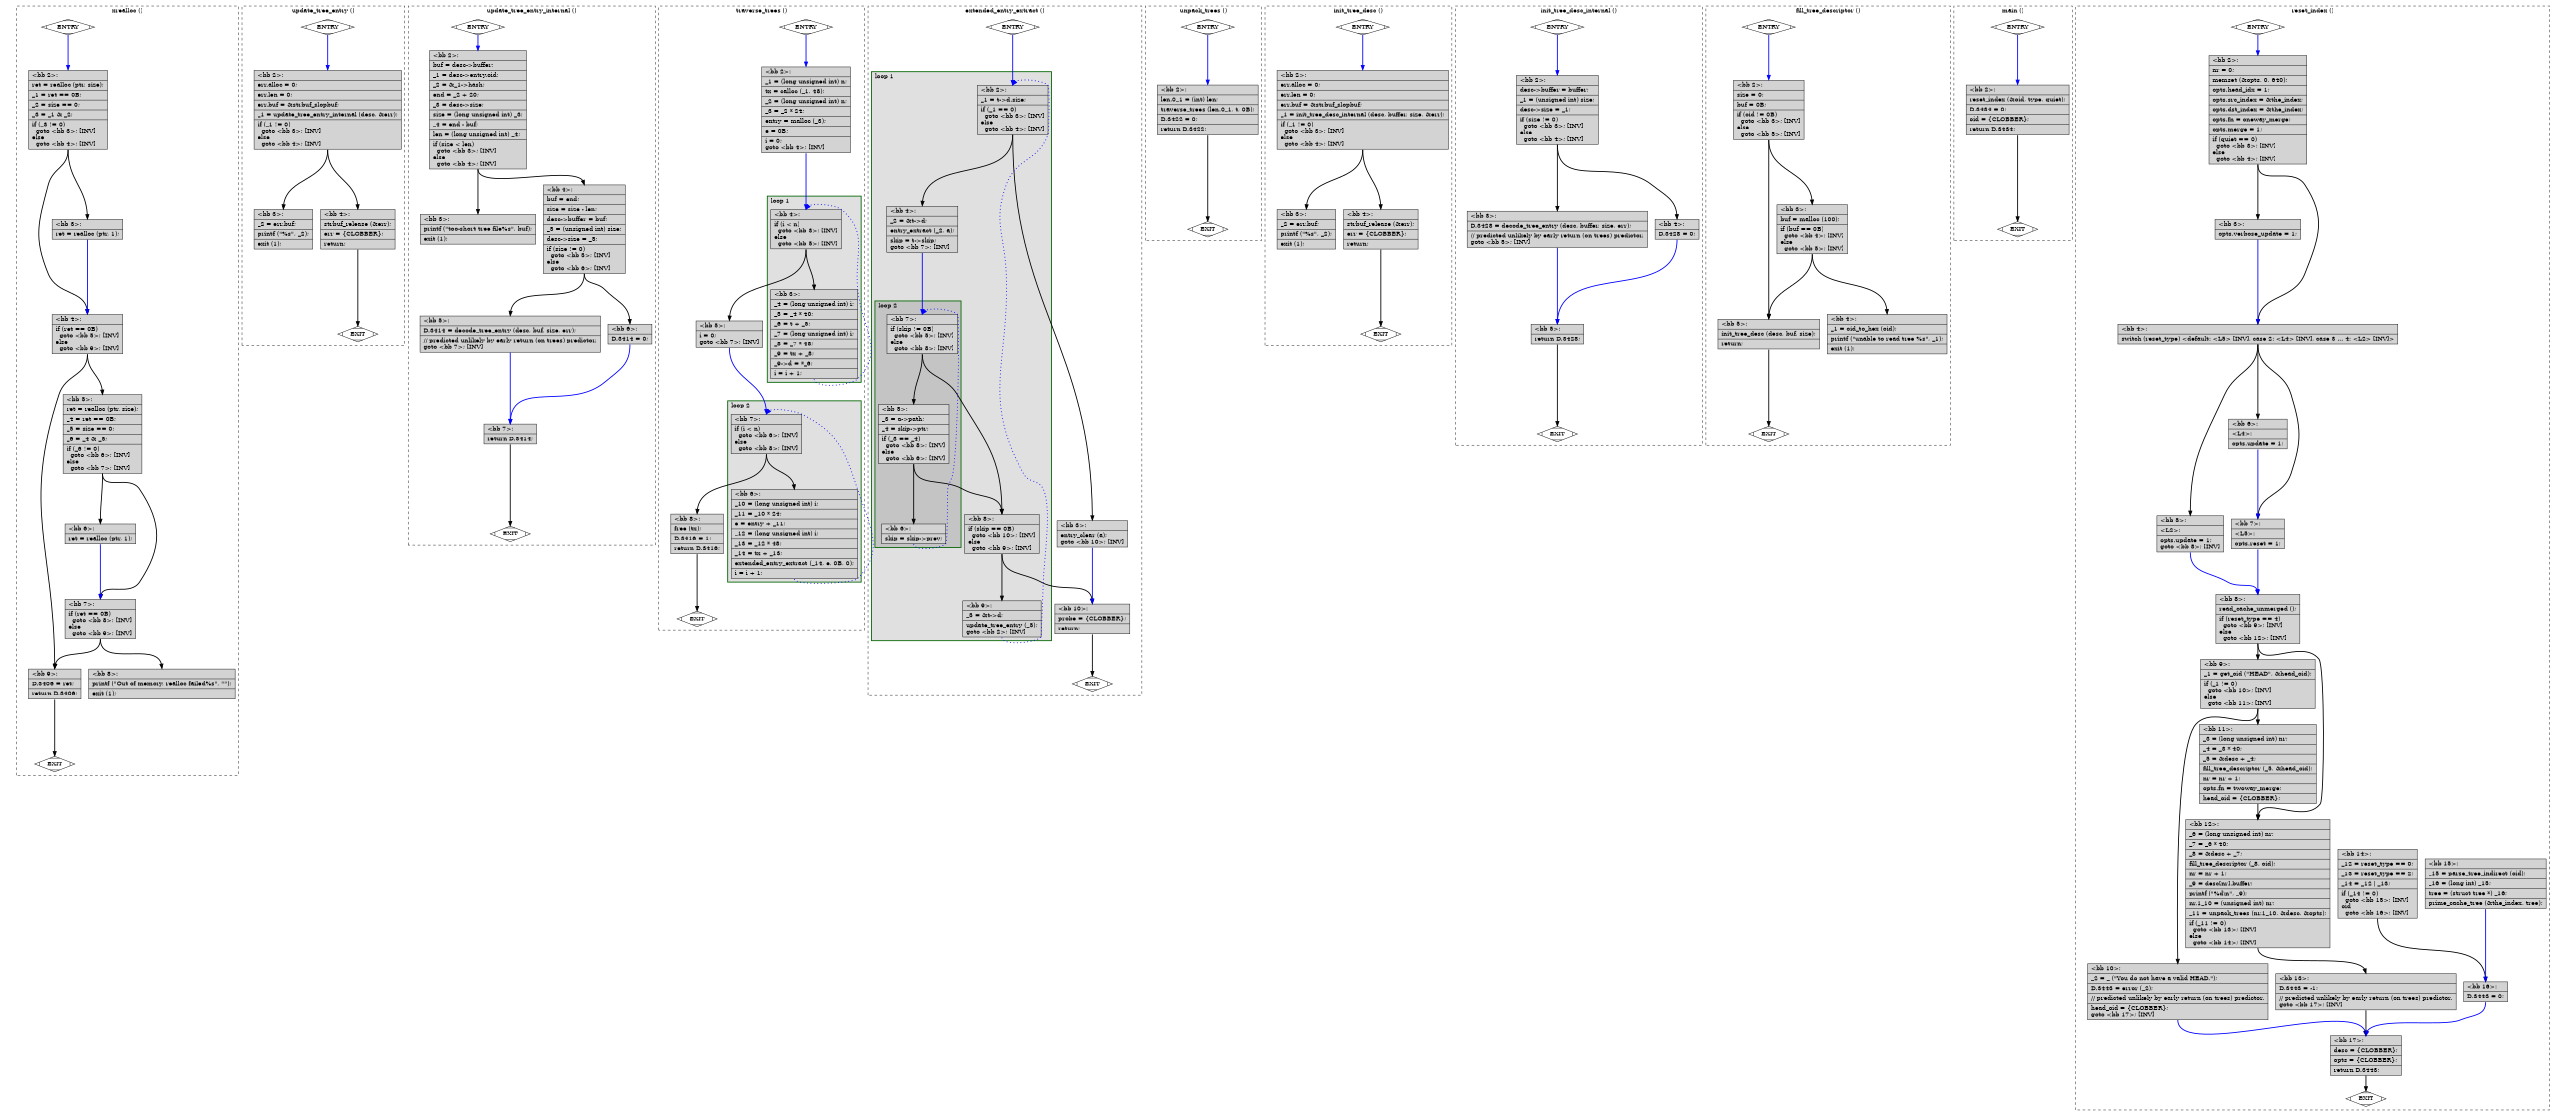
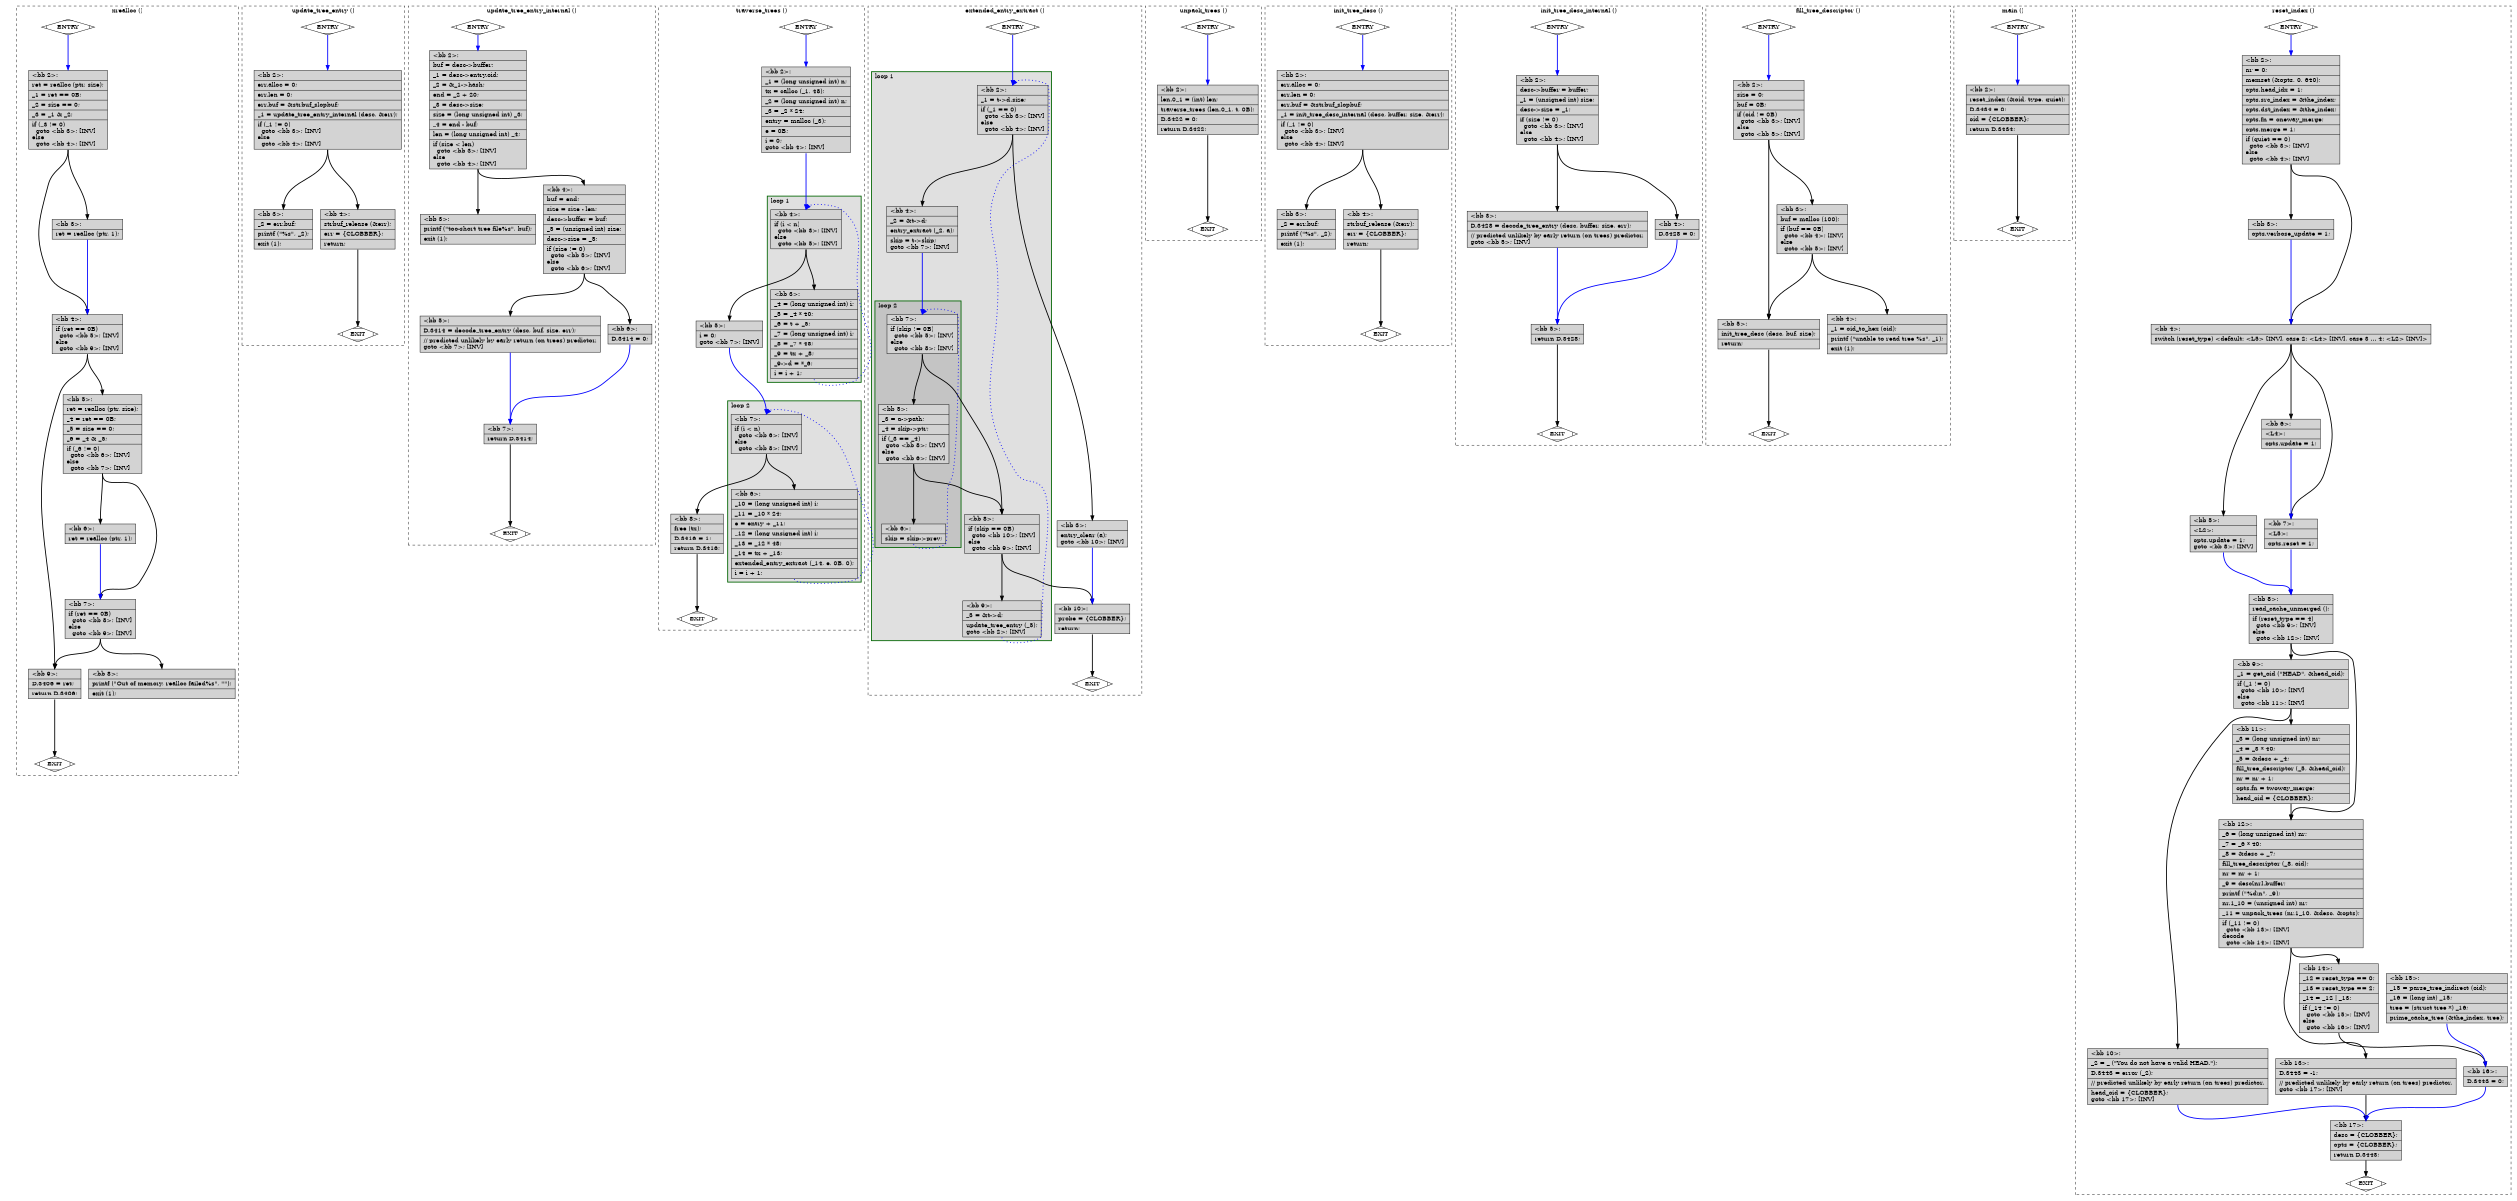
node "<bb 14>:": text "oid" -> "else"
node "<bb 12>:": text "else" -> "decode"
edge "<bb 12>:" -> "<bb 14>:": added
